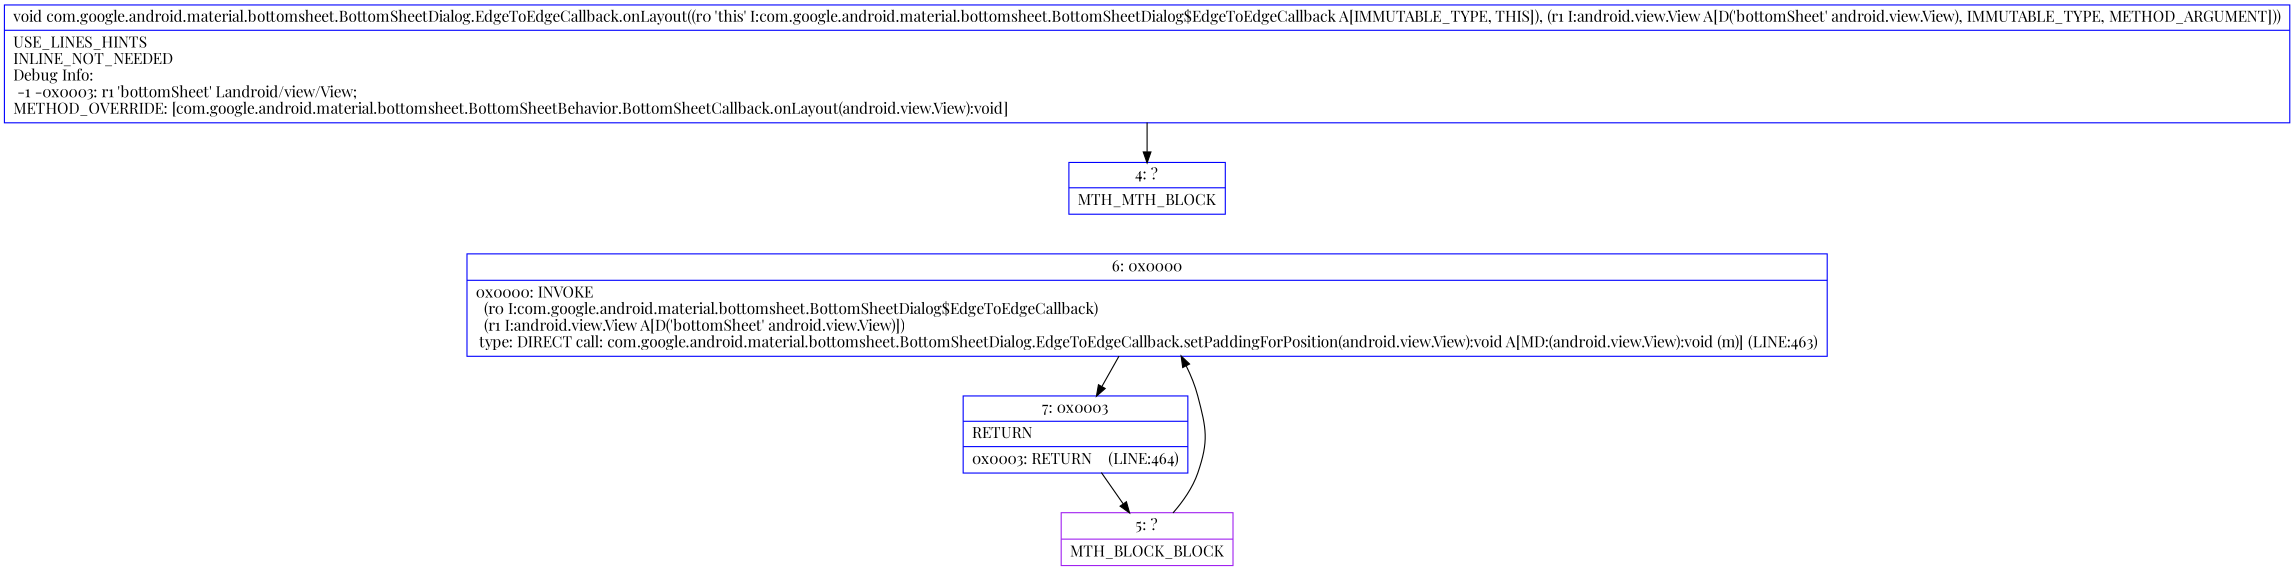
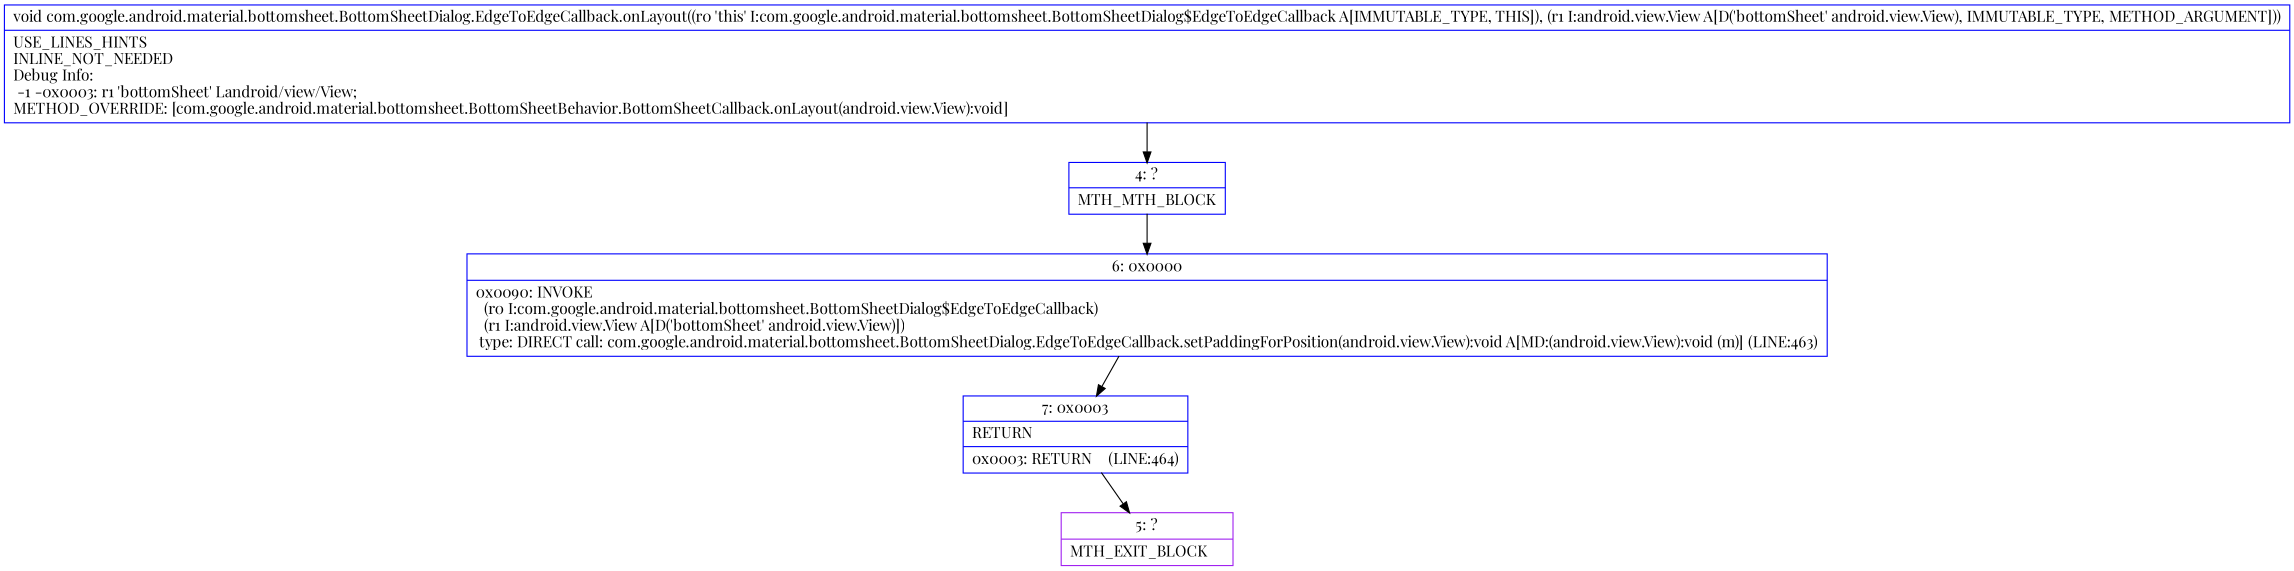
node "6: 0x0000": text "0x0000: INVOKE" -> "0x0090: INVOKE"
edge "5: ?" -> "6: 0x0000": now "4: ?" -> "6: 0x0000"
node "5: ?": text "MTH_BLOCK_BLOCK" -> "MTH_EXIT_BLOCK"
